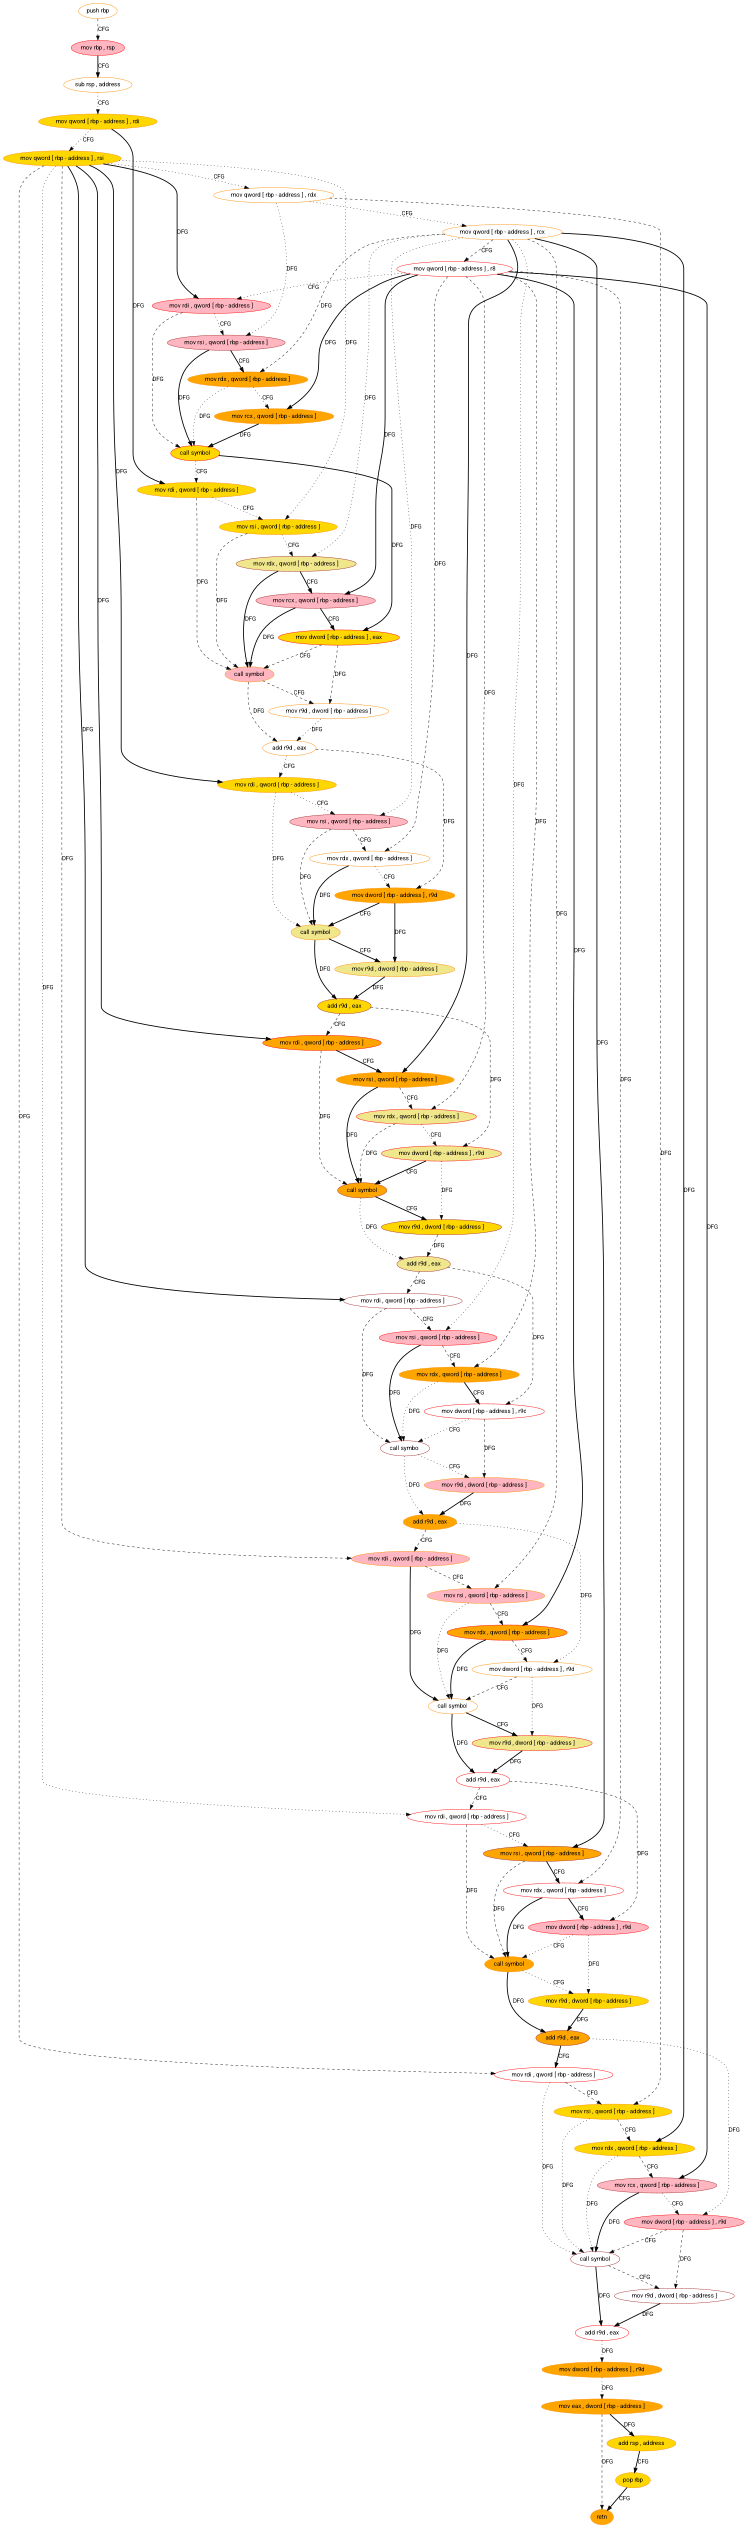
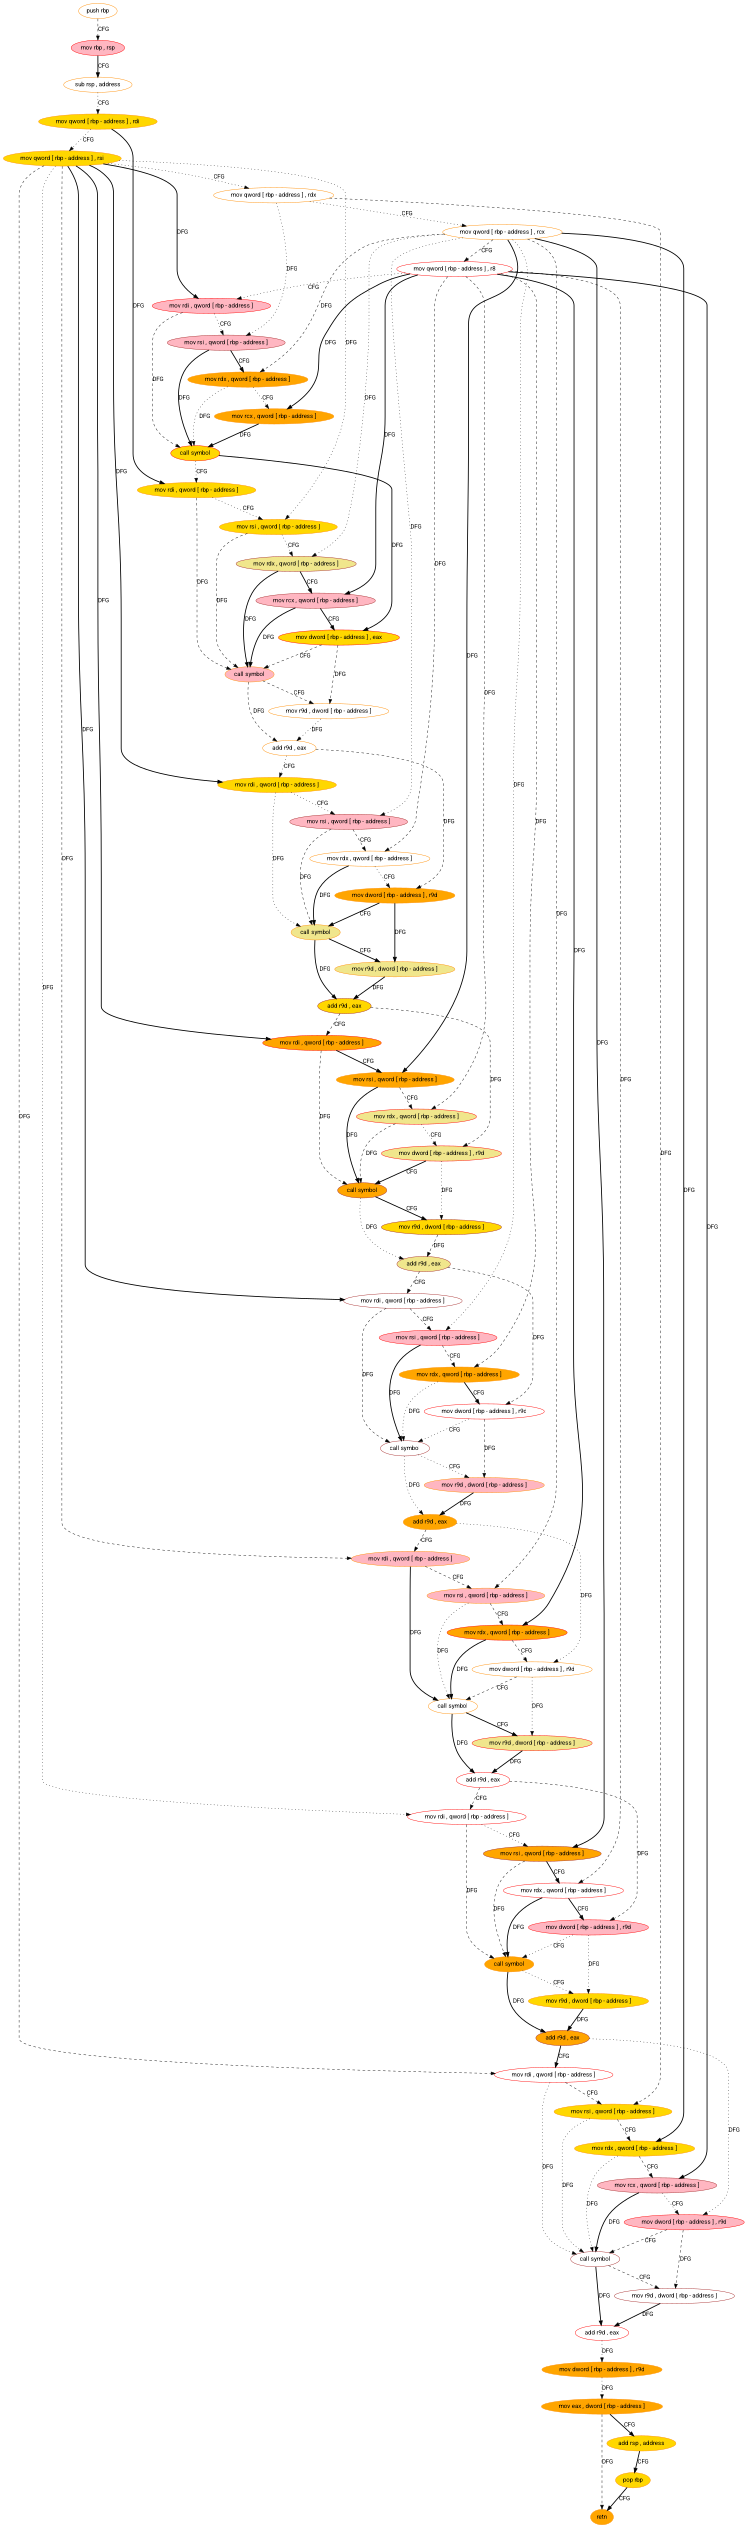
edge "mov eax , dword [ rbp - address ]" -> "add rsp , address": label "DFG" -> "CFG"
